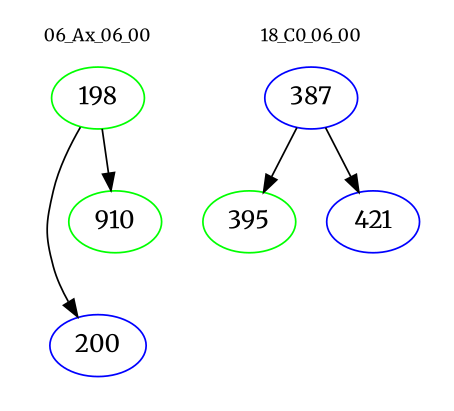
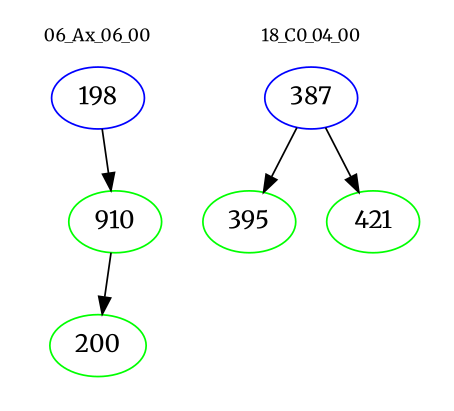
cluster "18_C0_06_00": label "18_C0_06_00" -> "18_C0_04_00"
node "198": color green -> blue
edge "198" -> "200": now "910" -> "200"
node "421": color blue -> green
node "200": color blue -> green
